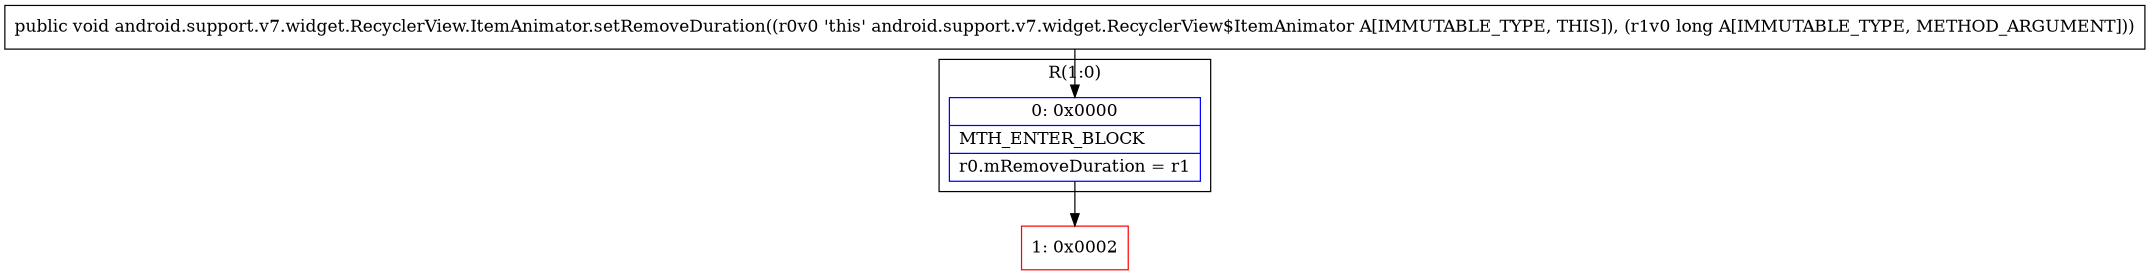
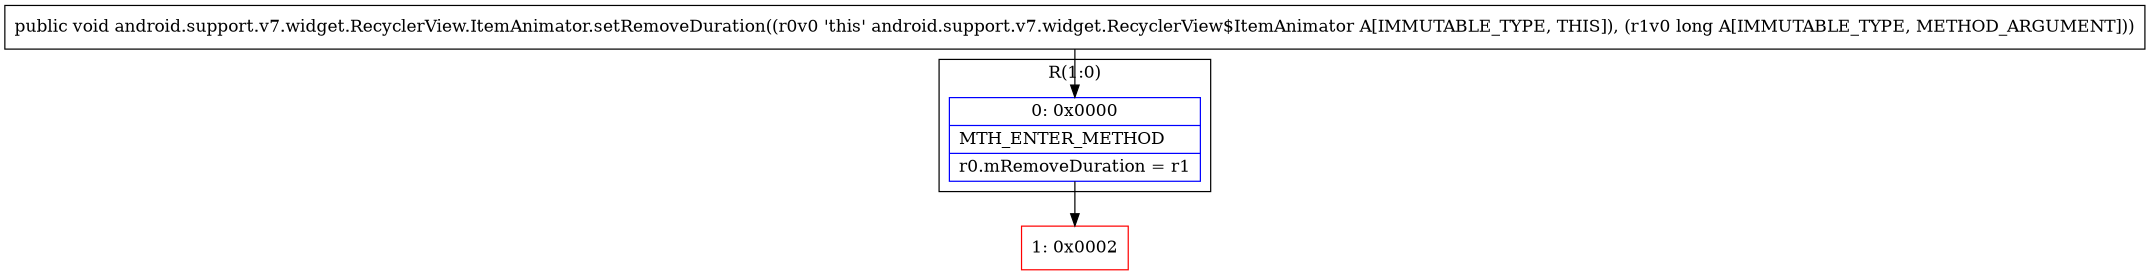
node "0: 0x0000": text "MTH_ENTER_BLOCK" -> "MTH_ENTER_METHOD"
